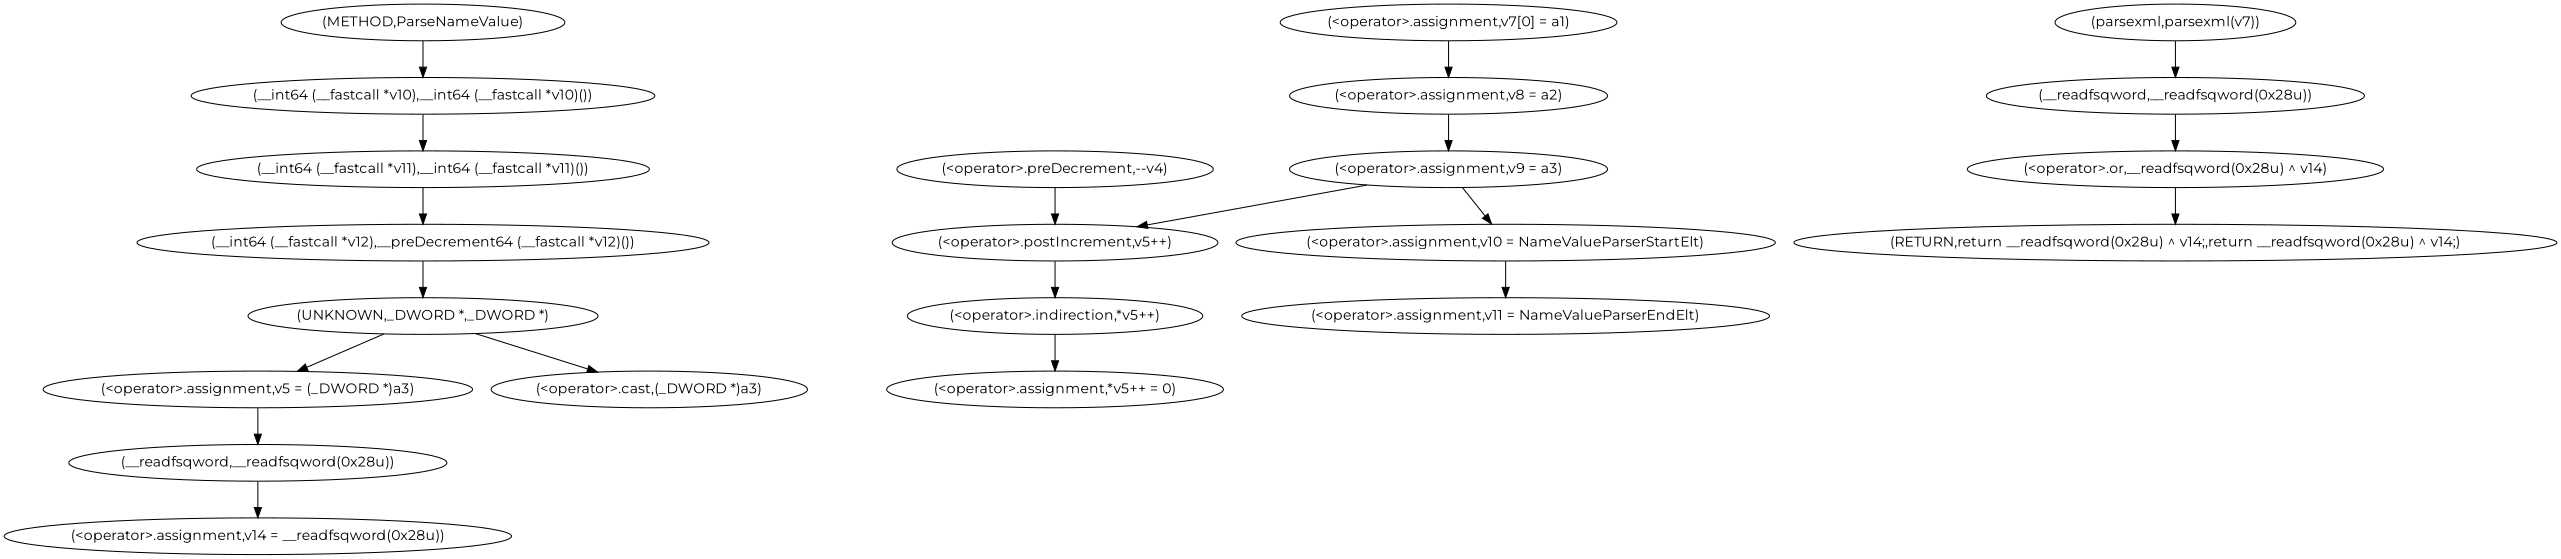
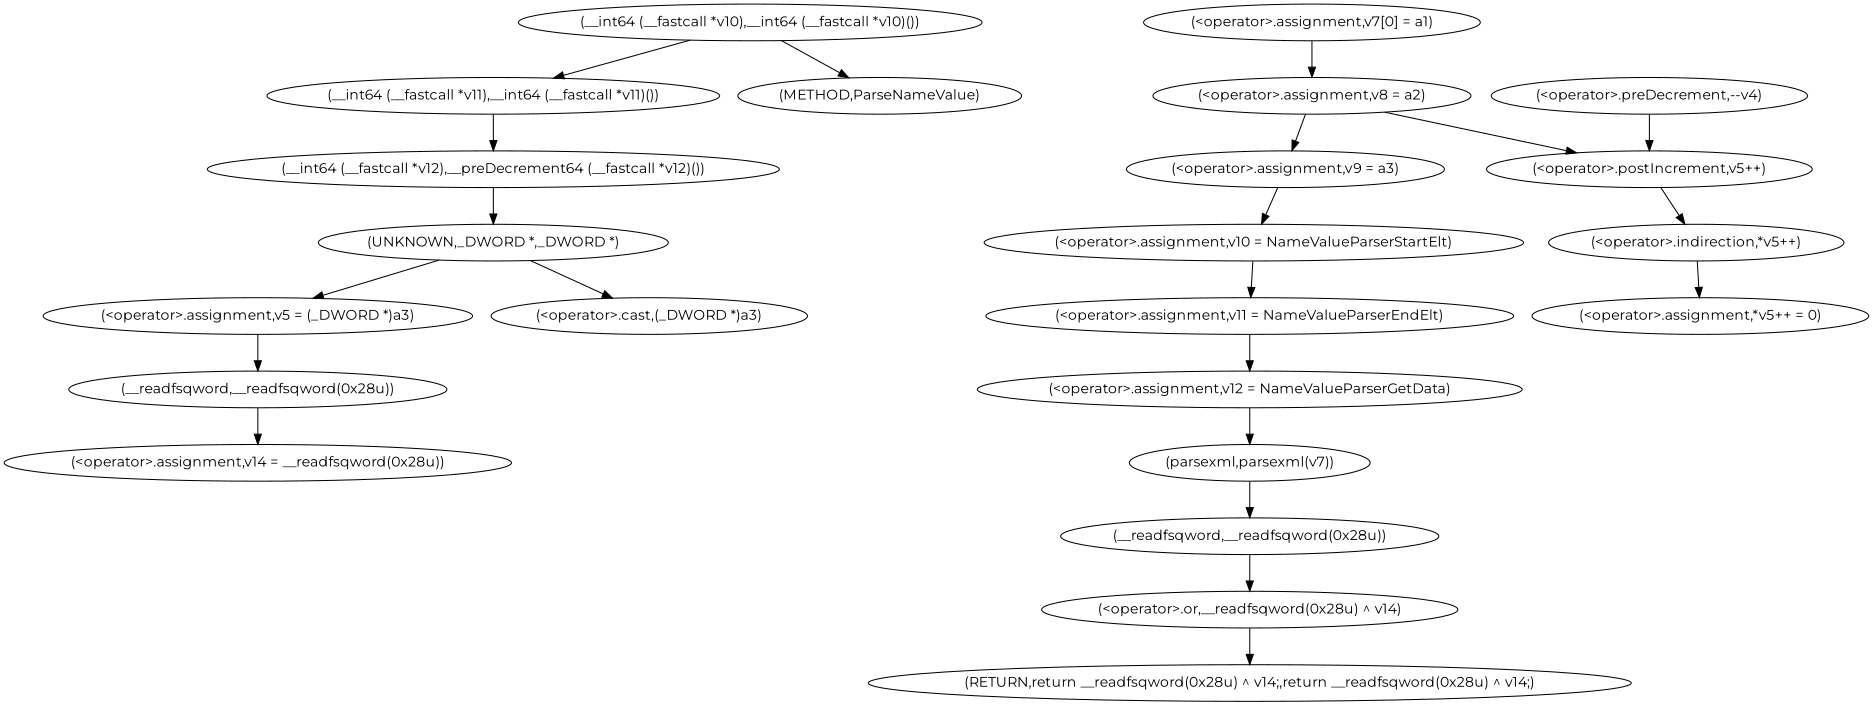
edge "(METHOD,ParseNameValue)" -> "(__int64 (__fastcall *v10),__int64 (__fastcall *v10)())": reversed
edge "(<operator>.assignment,v9 = a3)" -> "(<operator>.postIncrement,v5++)": now "(<operator>.assignment,v8 = a2)" -> "(<operator>.postIncrement,v5++)"
node "(<operator>.assignment,v12 = NameValueParserGetData)": added
